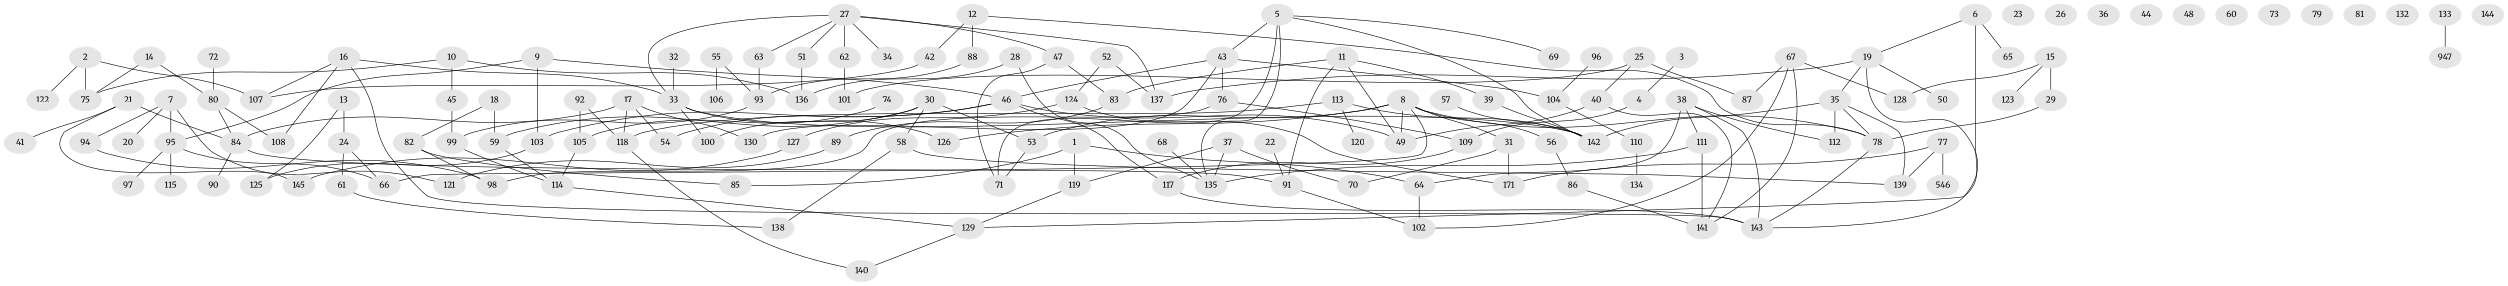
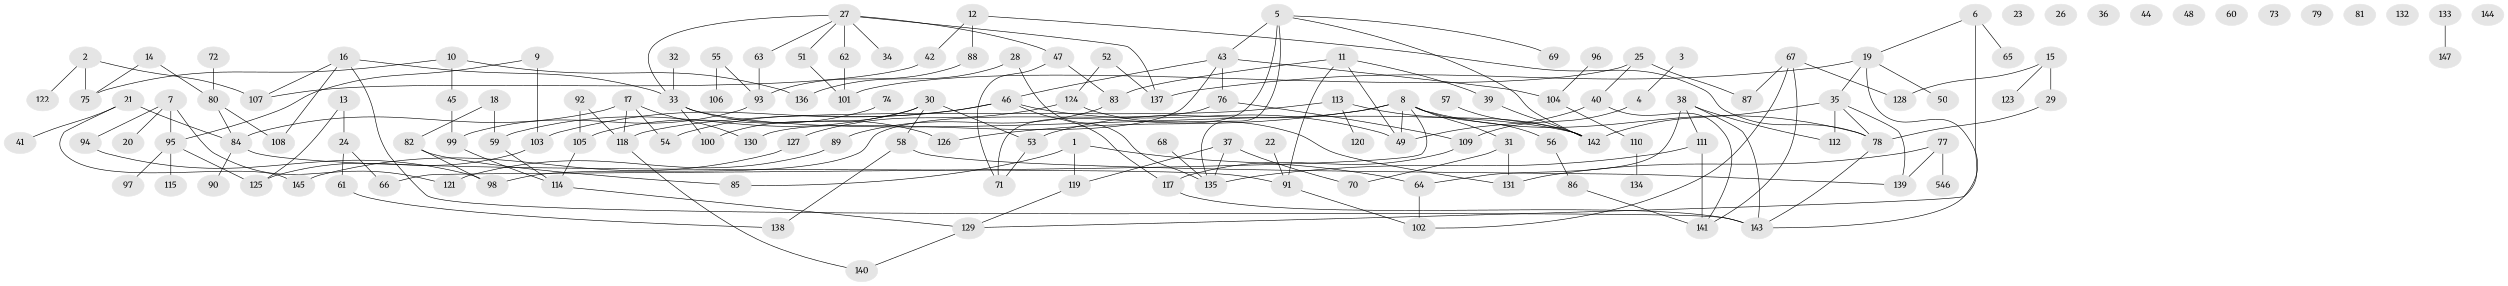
node "947": label "947" -> "147"
edge "9" -- "46": removed
edge "51" -- "136": now "51" -- "101"
edge "95" -- "66": now "95" -- "125"
node "171": label "171" -> "131"
